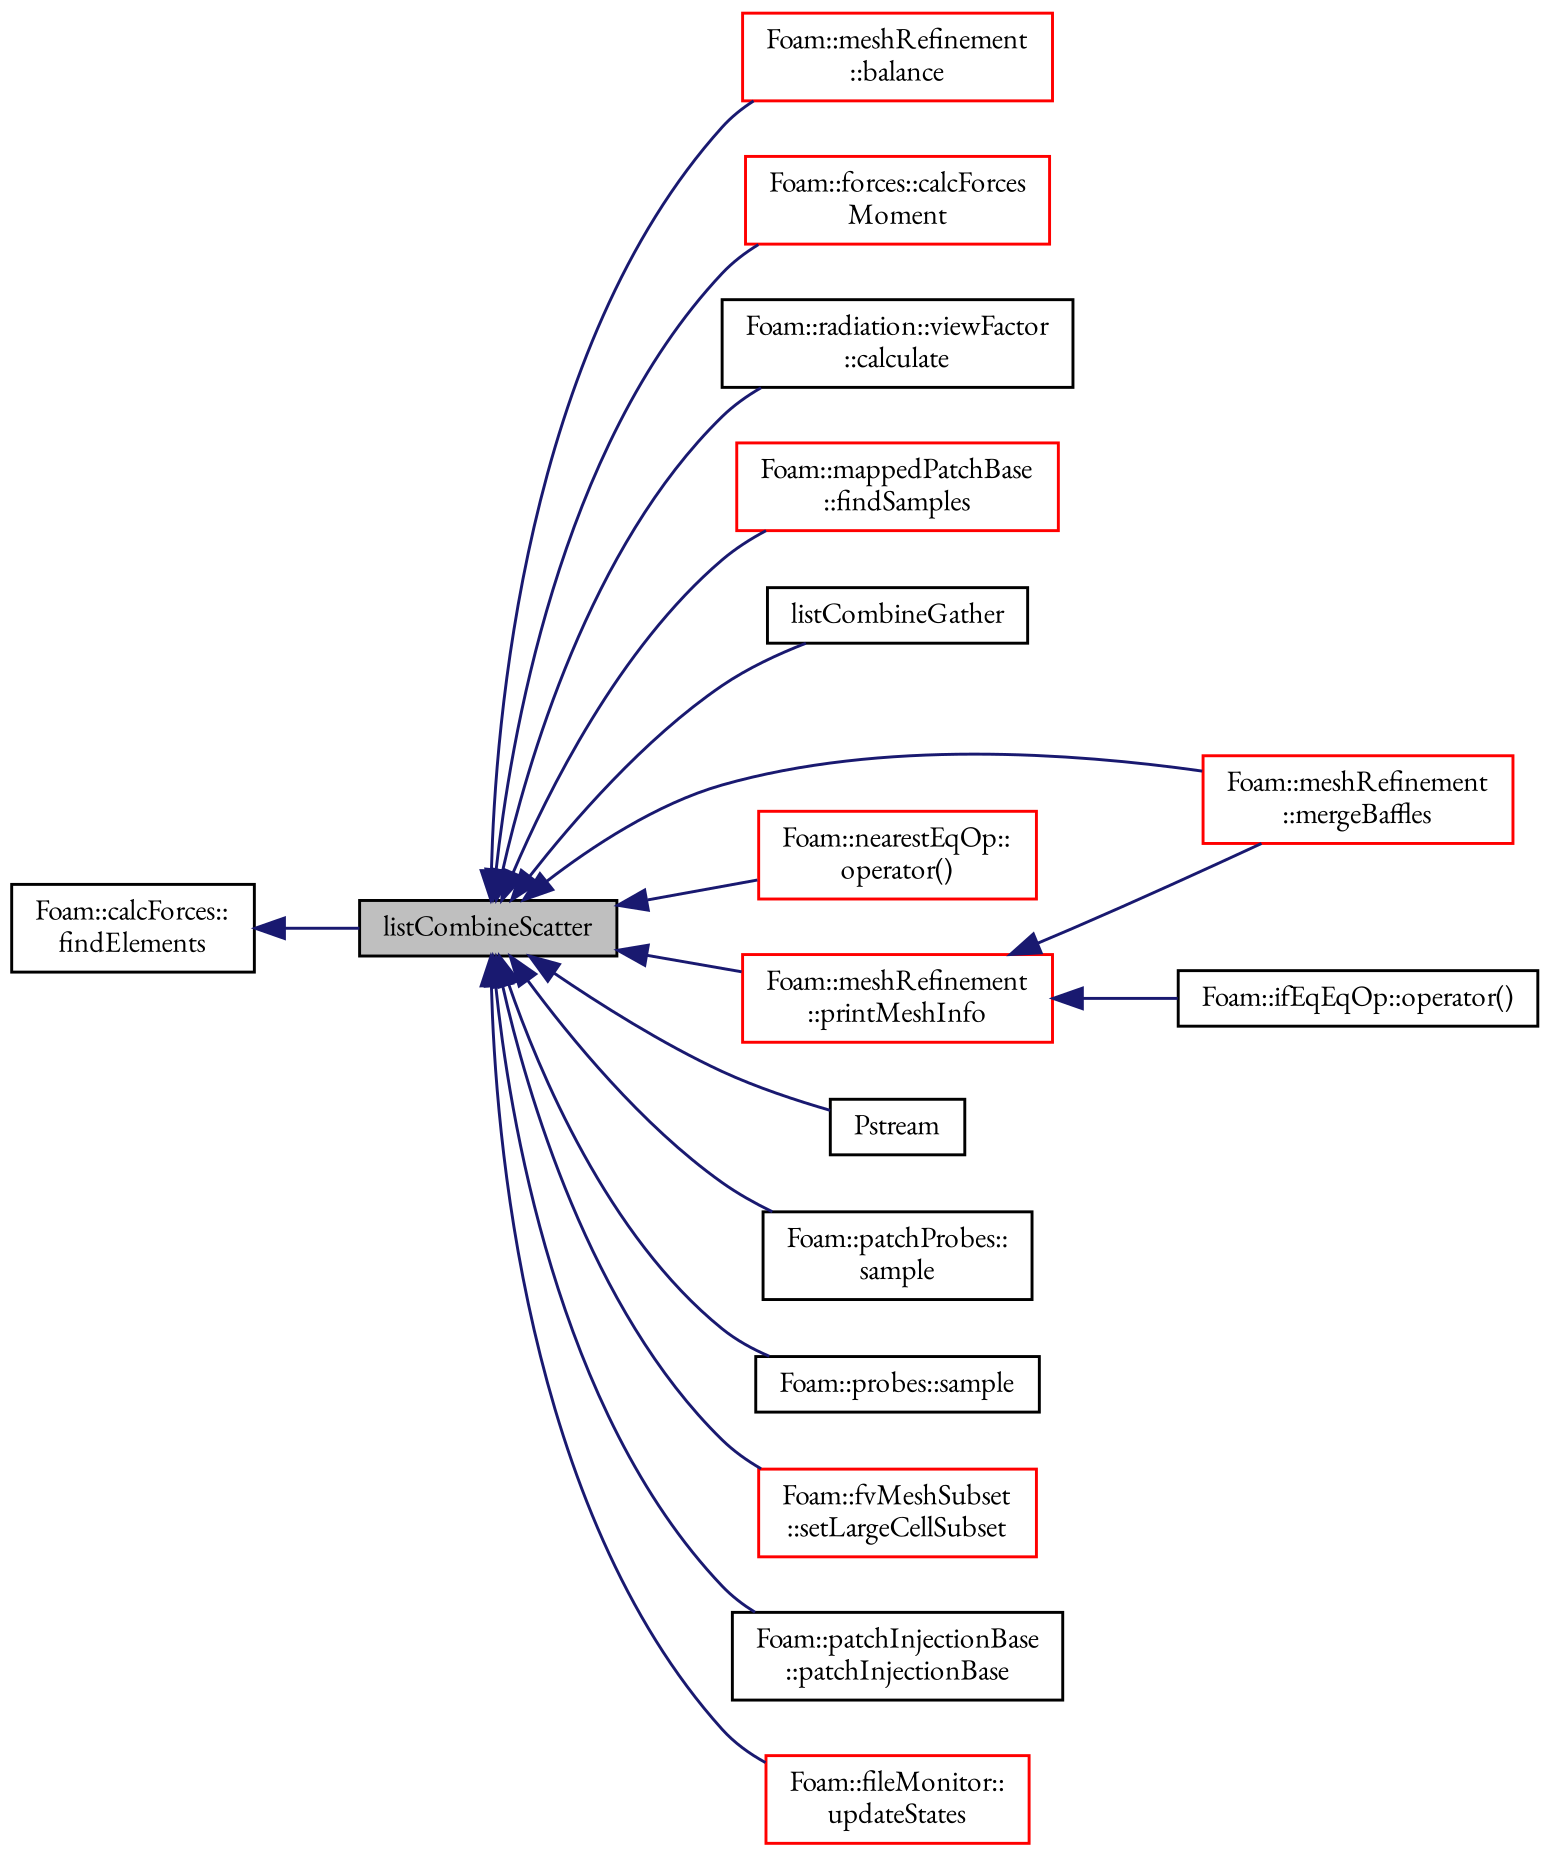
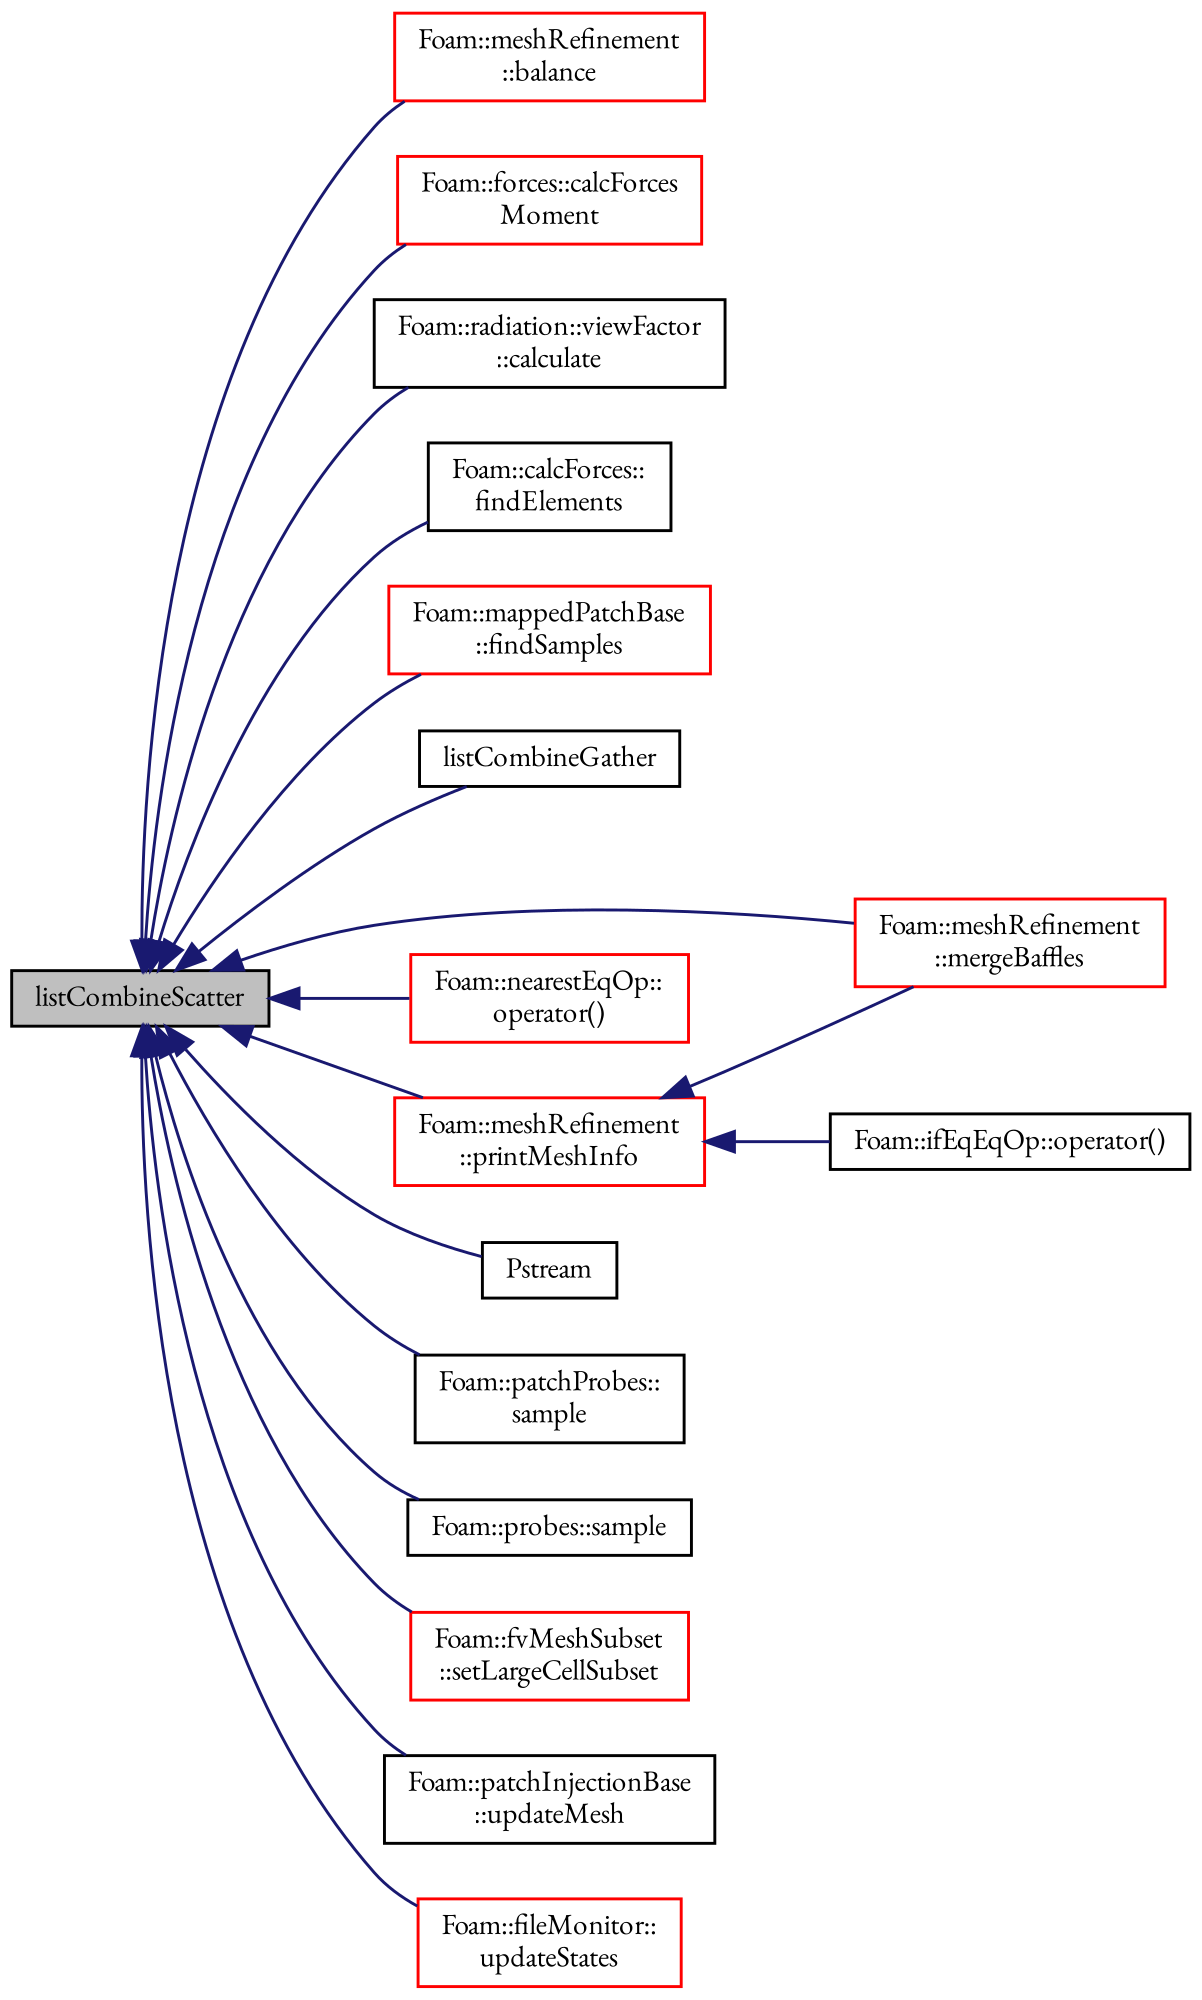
edge "listCombineScatter" -> "Foam::calcForces:: findElements": reversed
node "Foam::patchInjectionBase ::patchInjectionBase": label "Foam::patchInjectionBase ::patchInjectionBase" -> "Foam::patchInjectionBase ::updateMesh"
